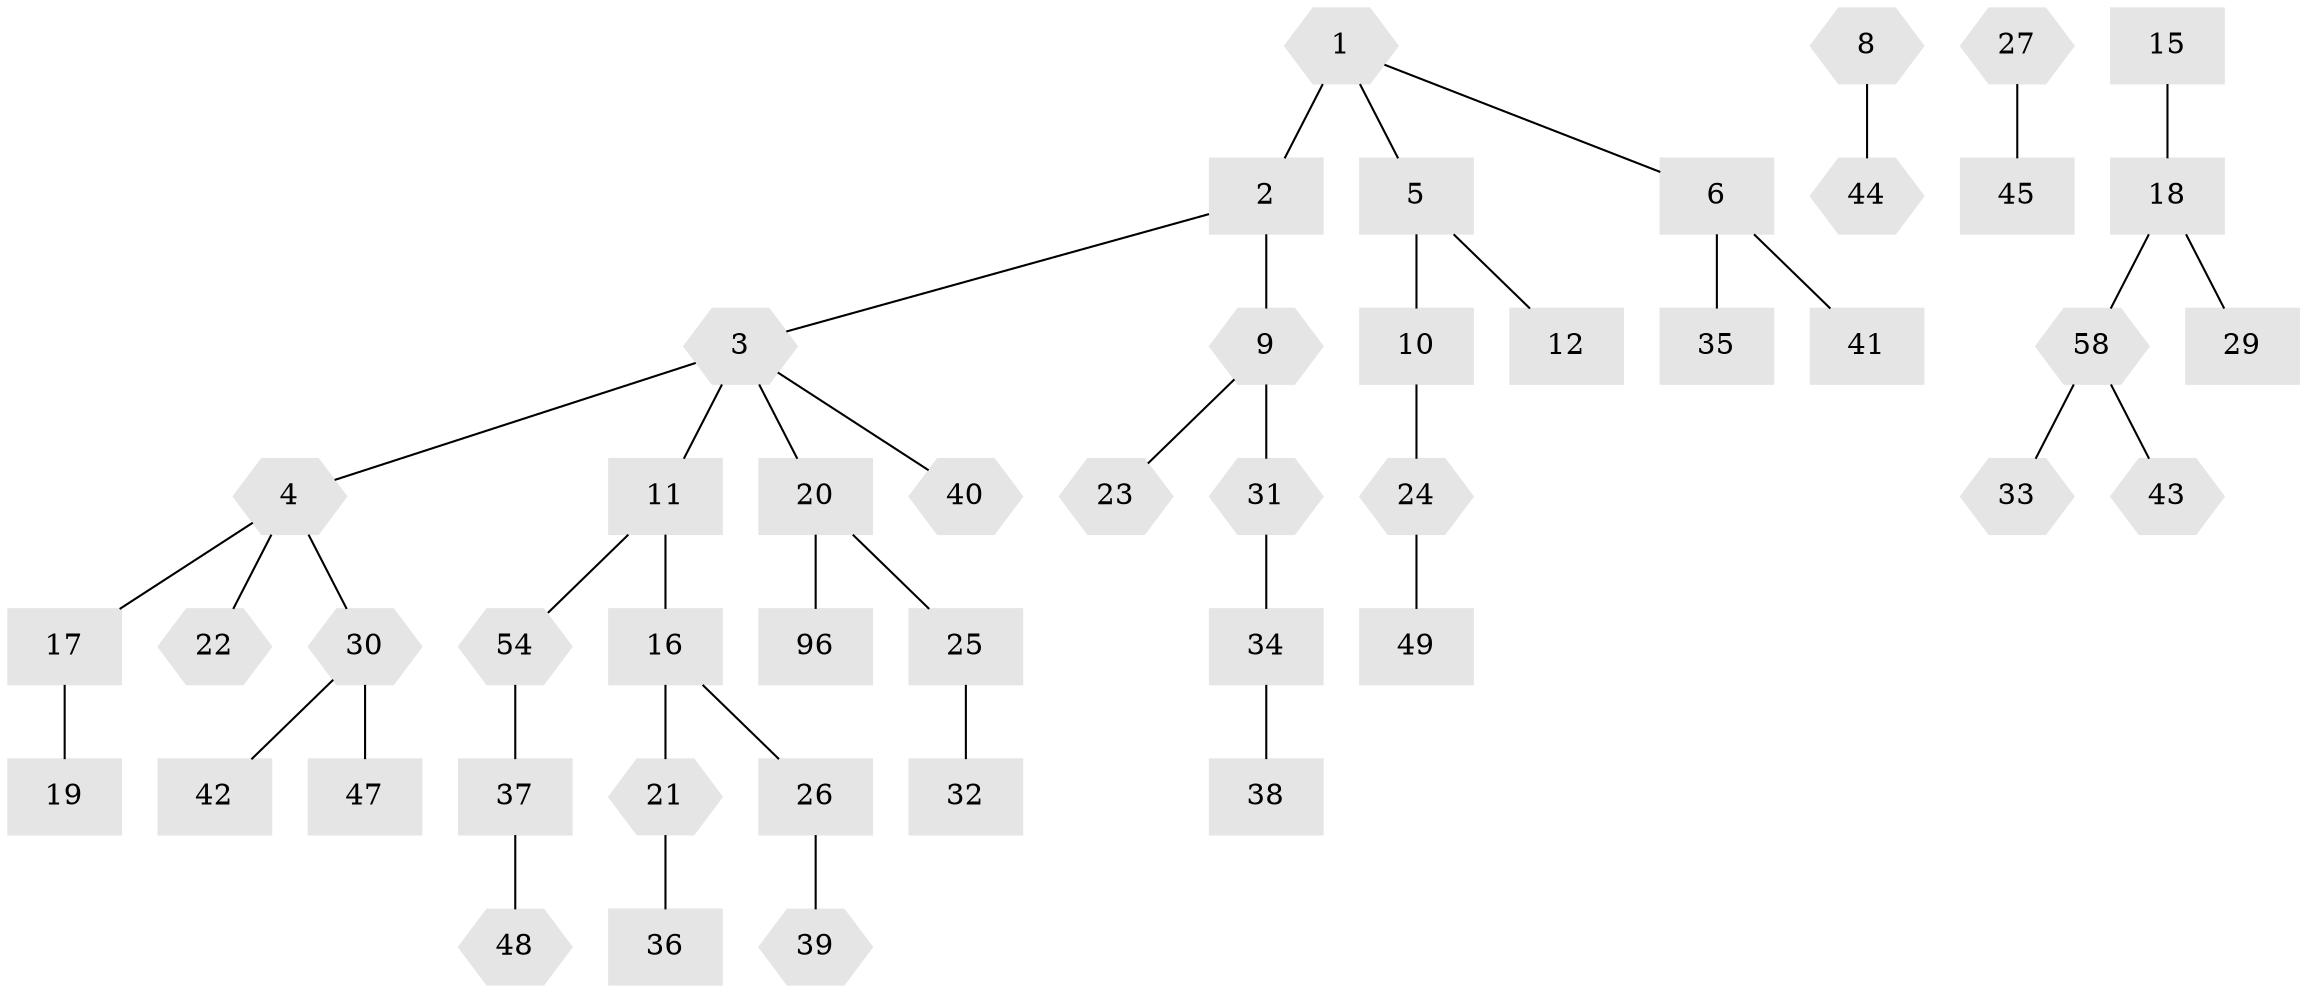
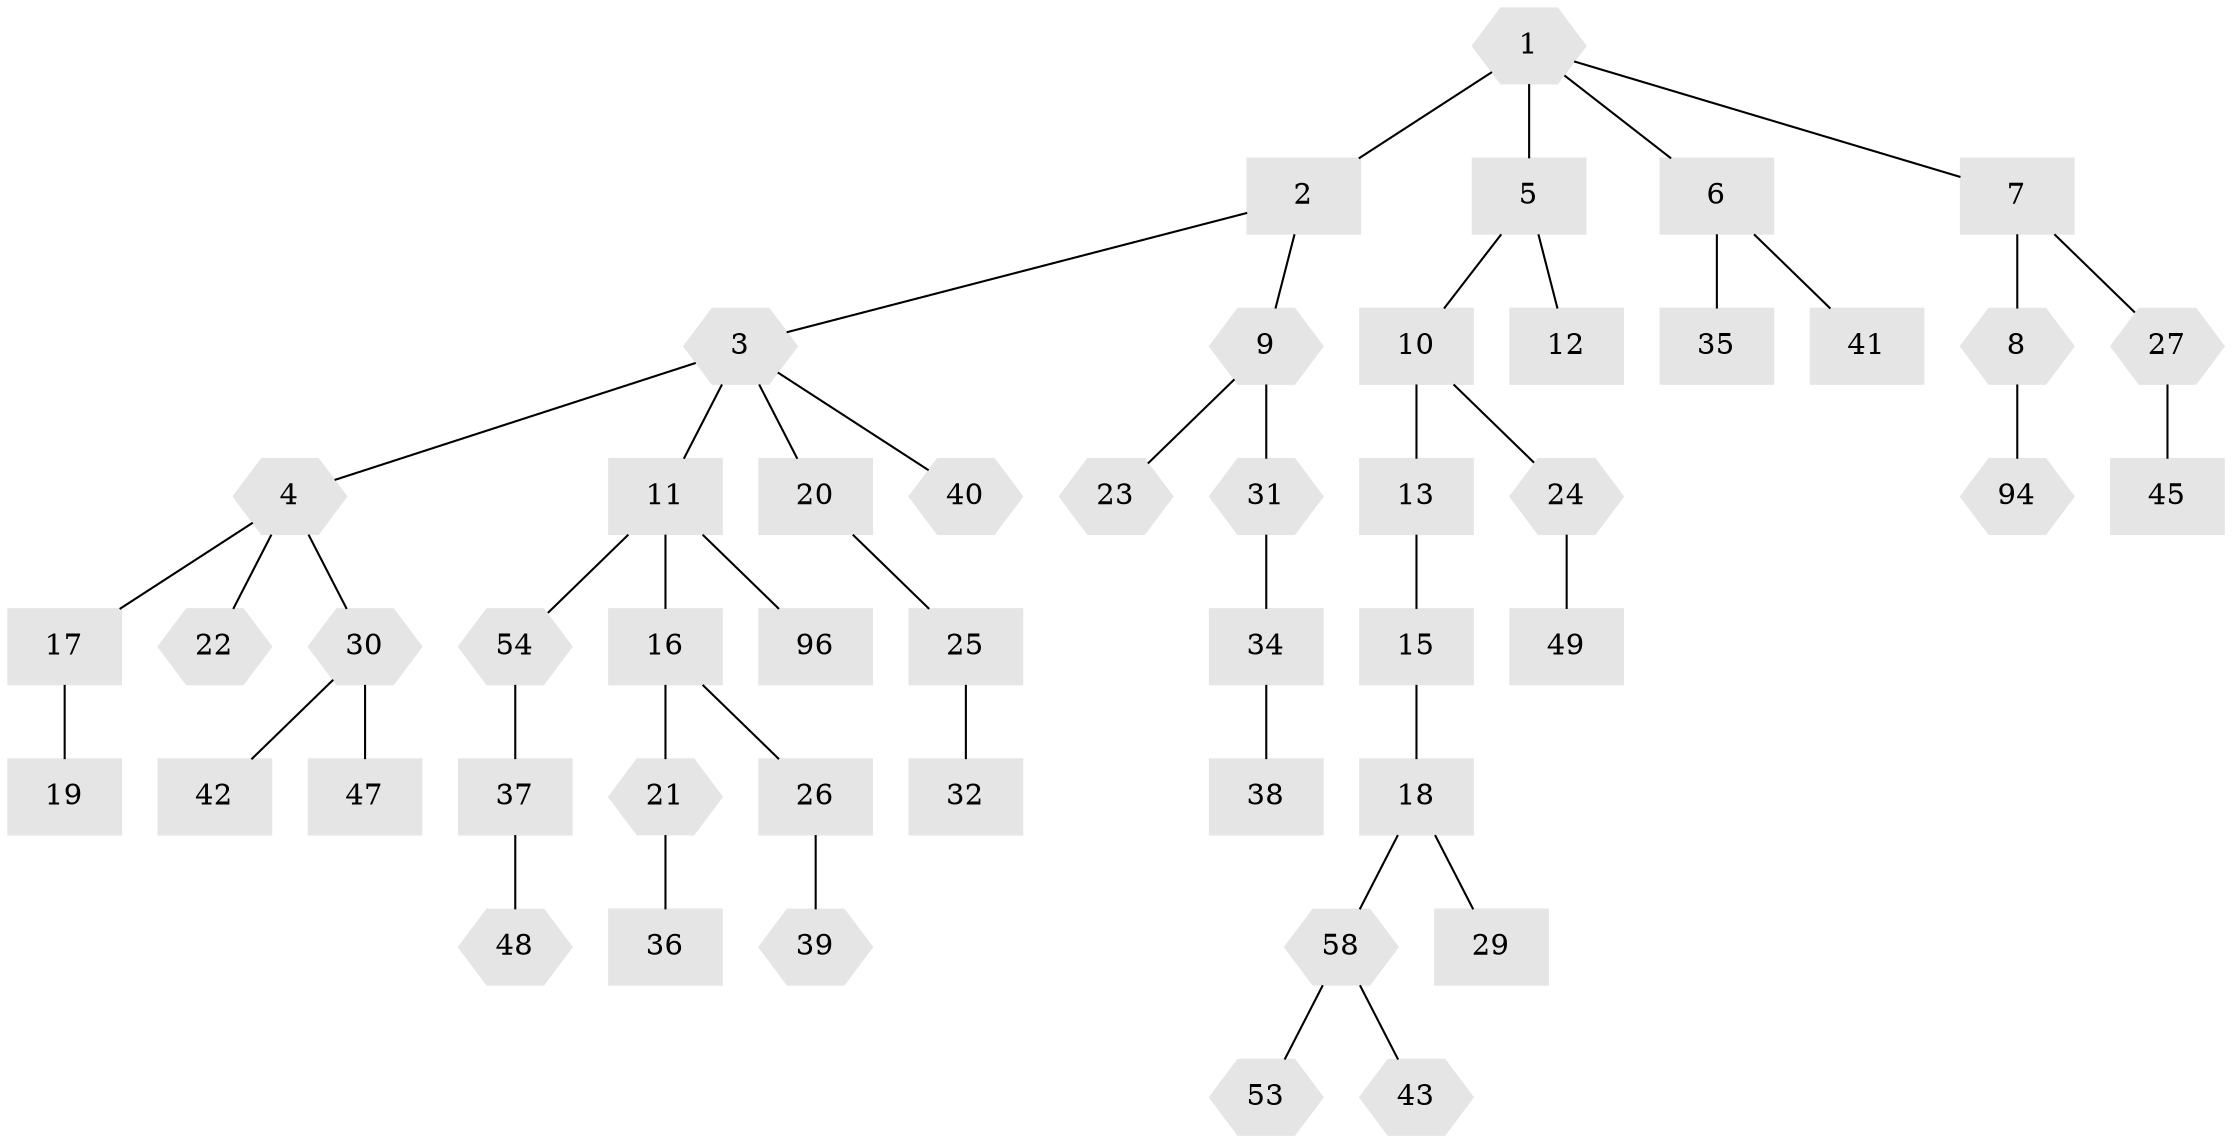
node "44": label "44" -> "94"
node "7": added
node "13": added
node "33": label "33" -> "53"
edge "20" -- "96": now "11" -- "96"
